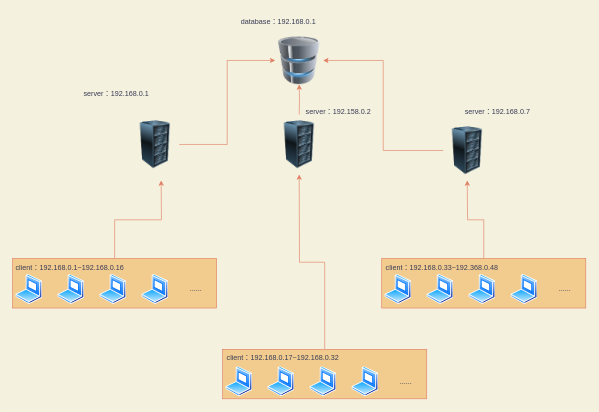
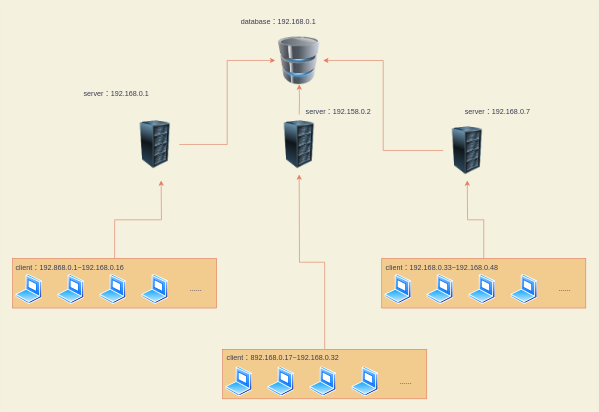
node "client：192.168.0.1~192.168.0.16": label "client：192.168.0.1~192.168.0.16" -> "client：192.868.0.1~192.168.0.16"
node "client：192.168.0.33~192.368.0.48": label "client：192.168.0.33~192.368.0.48" -> "client：192.168.0.33~192.168.0.48"
node "client：192.168.0.17~192.168.0.32": label "client：192.168.0.17~192.168.0.32" -> "client：892.168.0.17~192.168.0.32"
